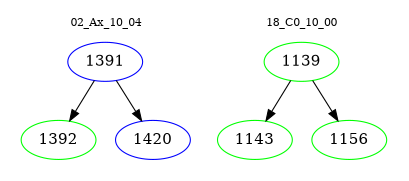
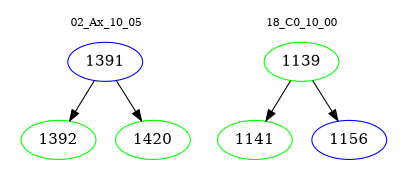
cluster "02_Ax_10_04": label "02_Ax_10_04" -> "02_Ax_10_05"
node "1420": color blue -> green
node "1143": label "1143" -> "1141"
node "1156": color green -> blue
